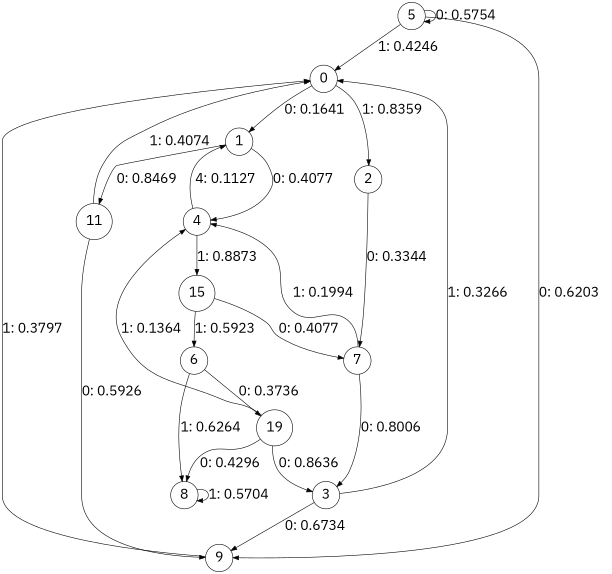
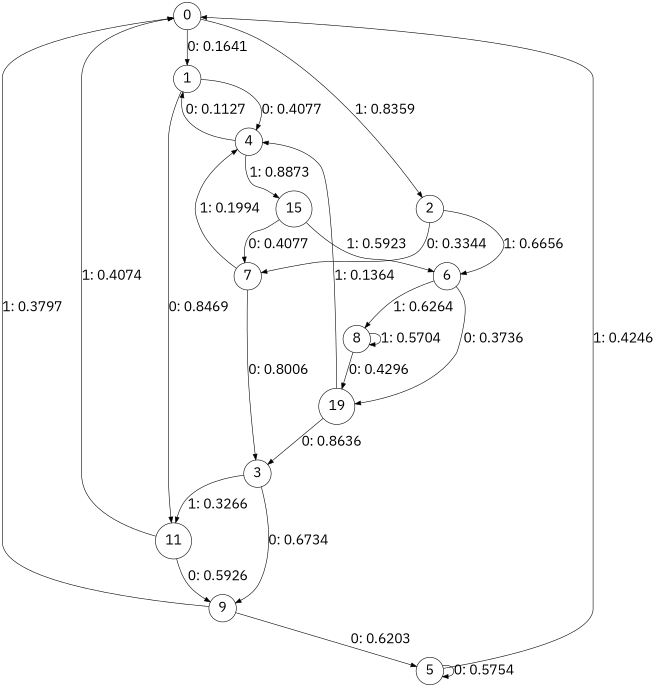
edge "4" -> "1": label "4: 0.1127   " -> "0: 0.1127   "
edge "2" -> "6": added, label "1: 0.6656"
edge "3" -> "0": now "3" -> "11"
edge "5" -> "9": reversed
edge "19" -> "8": reversed
